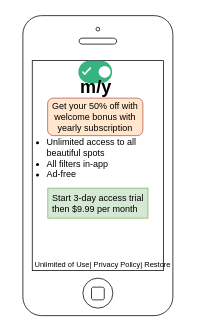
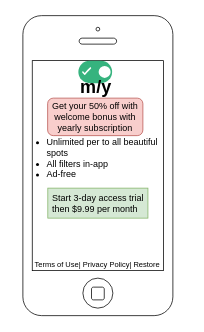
node "Get your 50% off with welcome bonus with yearly subscription": fillcolor #ffe6cc -> #f8cecc
node "Unlimited access to all beautiful spots All filters in-app Ad-free": label "Unlimited access to all beautiful spots All filters in-app Ad-free" -> "Unlimited per to all beautiful spots All filters in-app Ad-free"
node "Unlimited of Use| Privacy Policy| Restore": label "Unlimited of Use| Privacy Policy| Restore" -> "Terms of Use| Privacy Policy| Restore"
